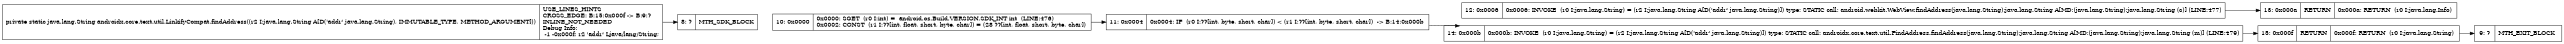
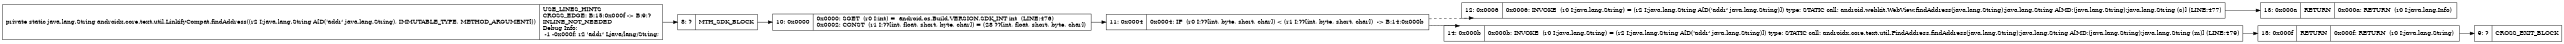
edge "11: 0x0004" -> "12: 0x0006": added
edge "8: ?" -> "10: 0x0000": added
node "9: ?": text "MTH_EXIT_BLOCK" -> "CROSS_EXIT_BLOCK"
